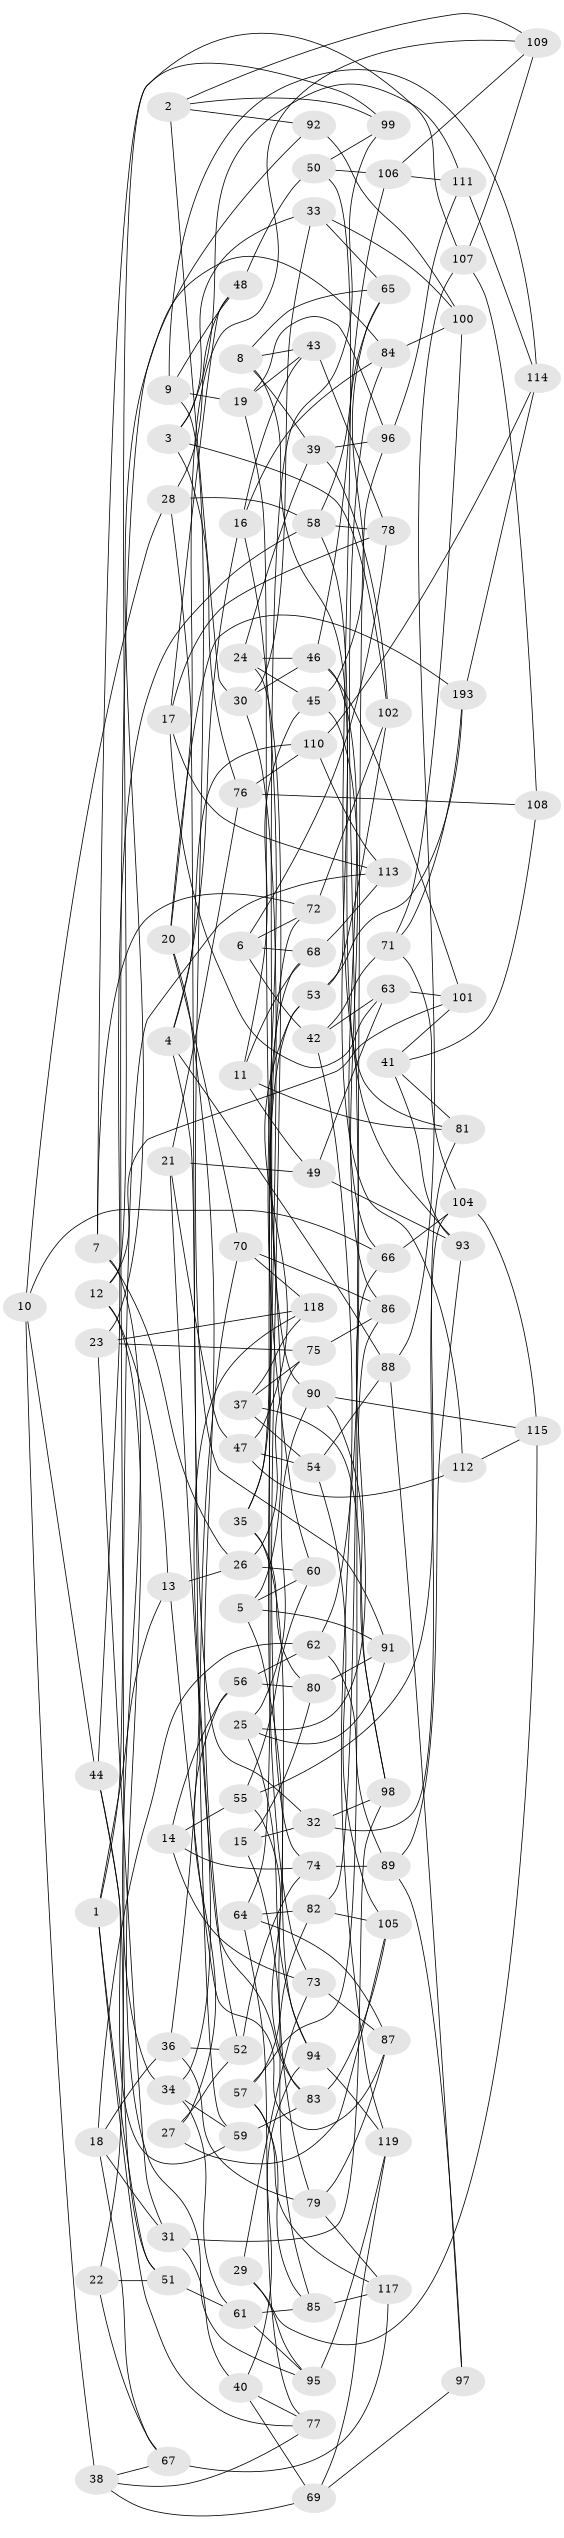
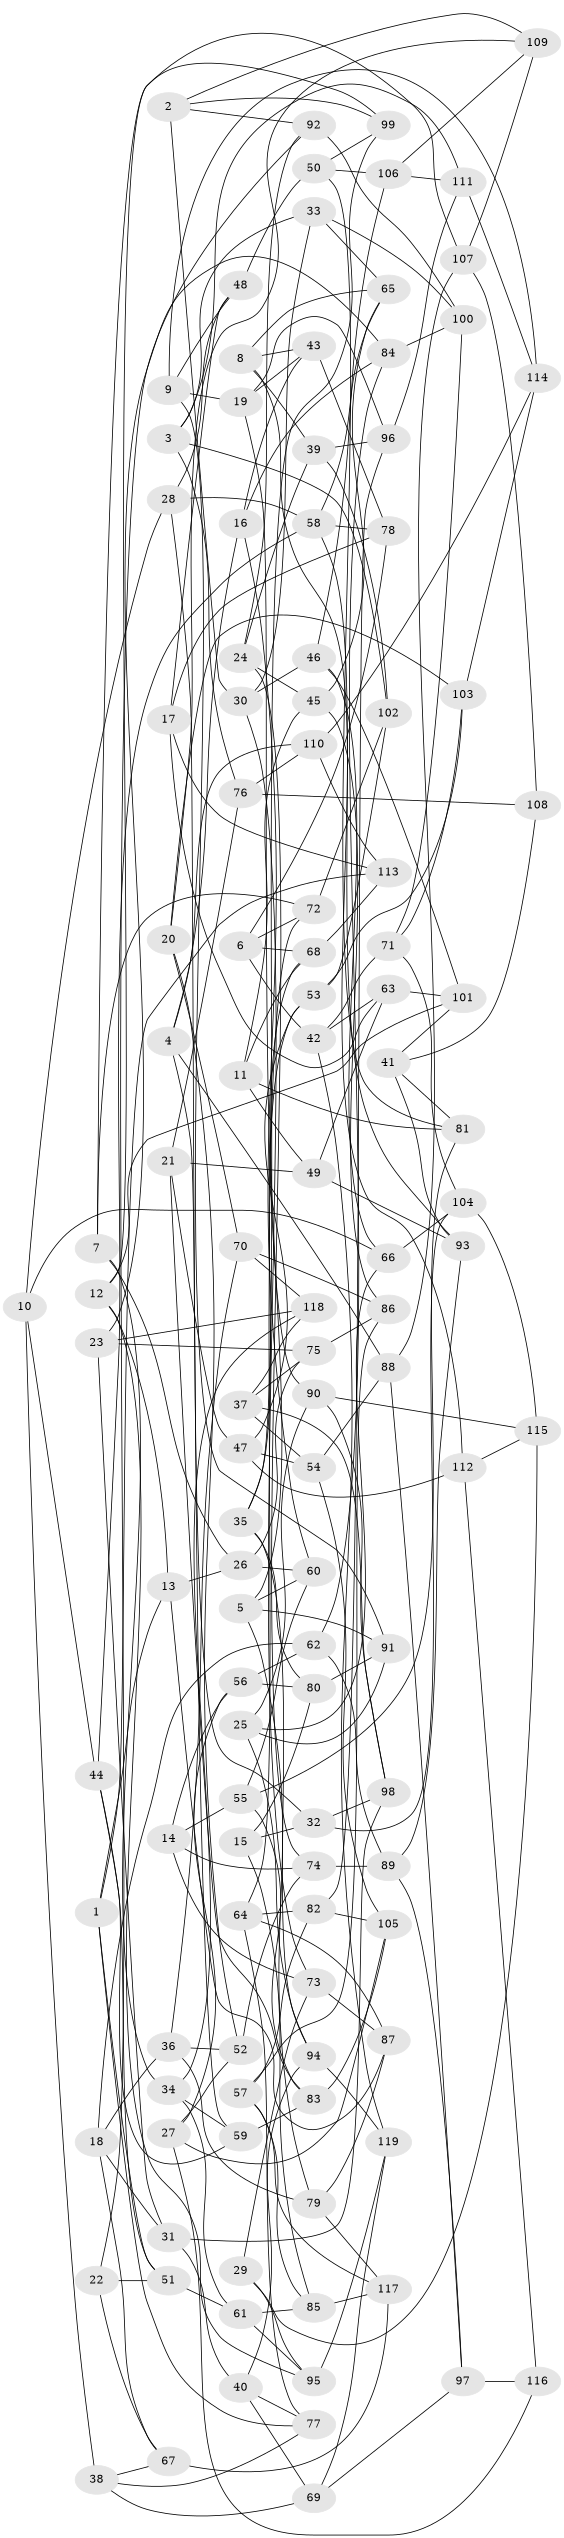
edge "24" -- "46": now "24" -- "92"
node "193": label "193" -> "103"
node "116": added
